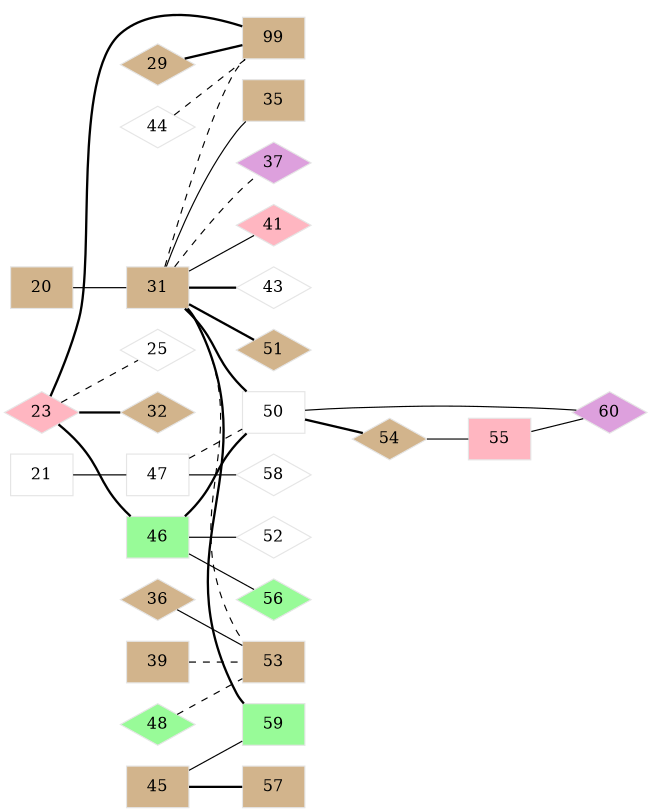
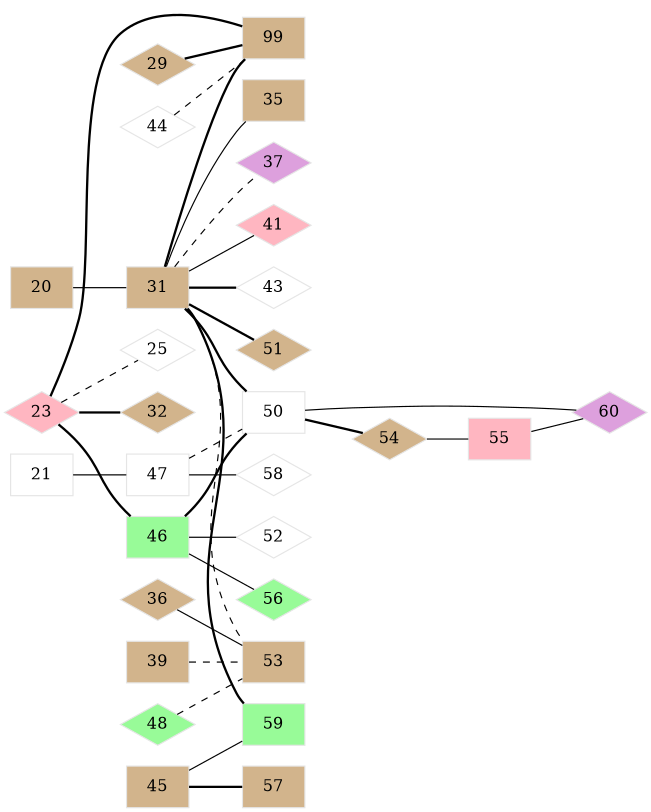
edge "99" -- "31": style dashed -> bold
